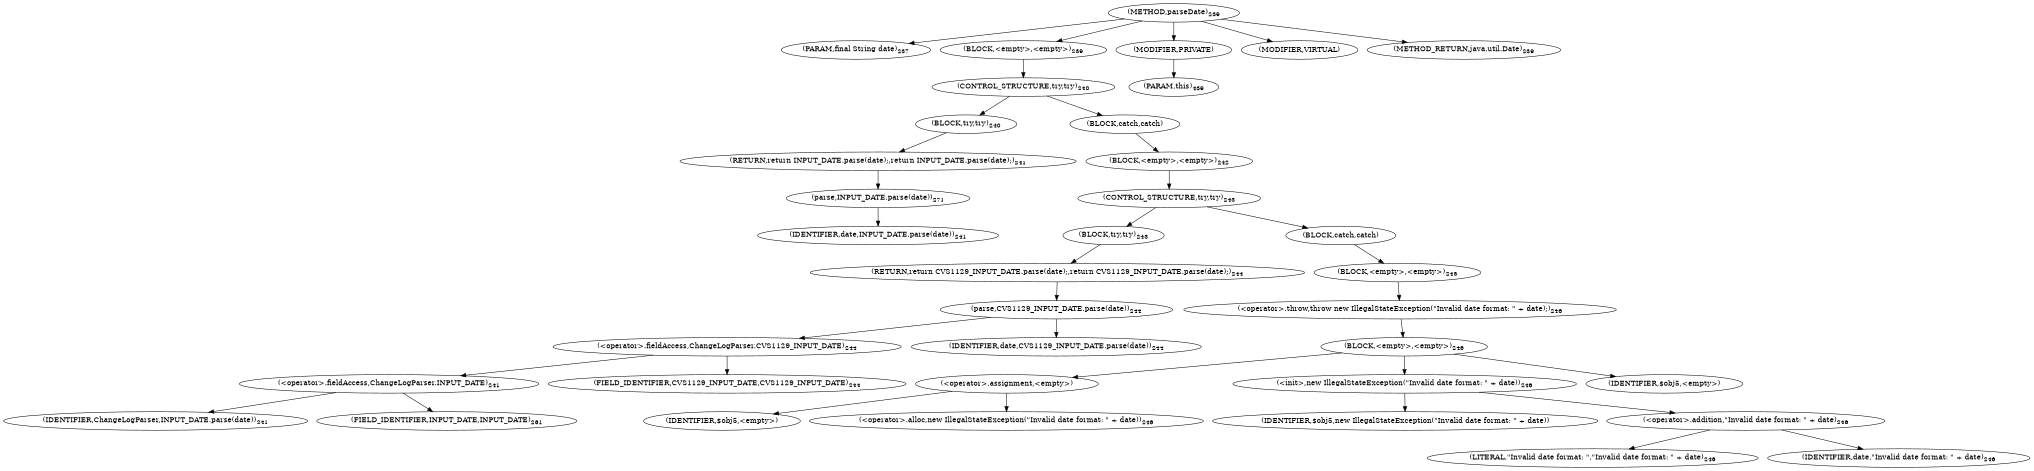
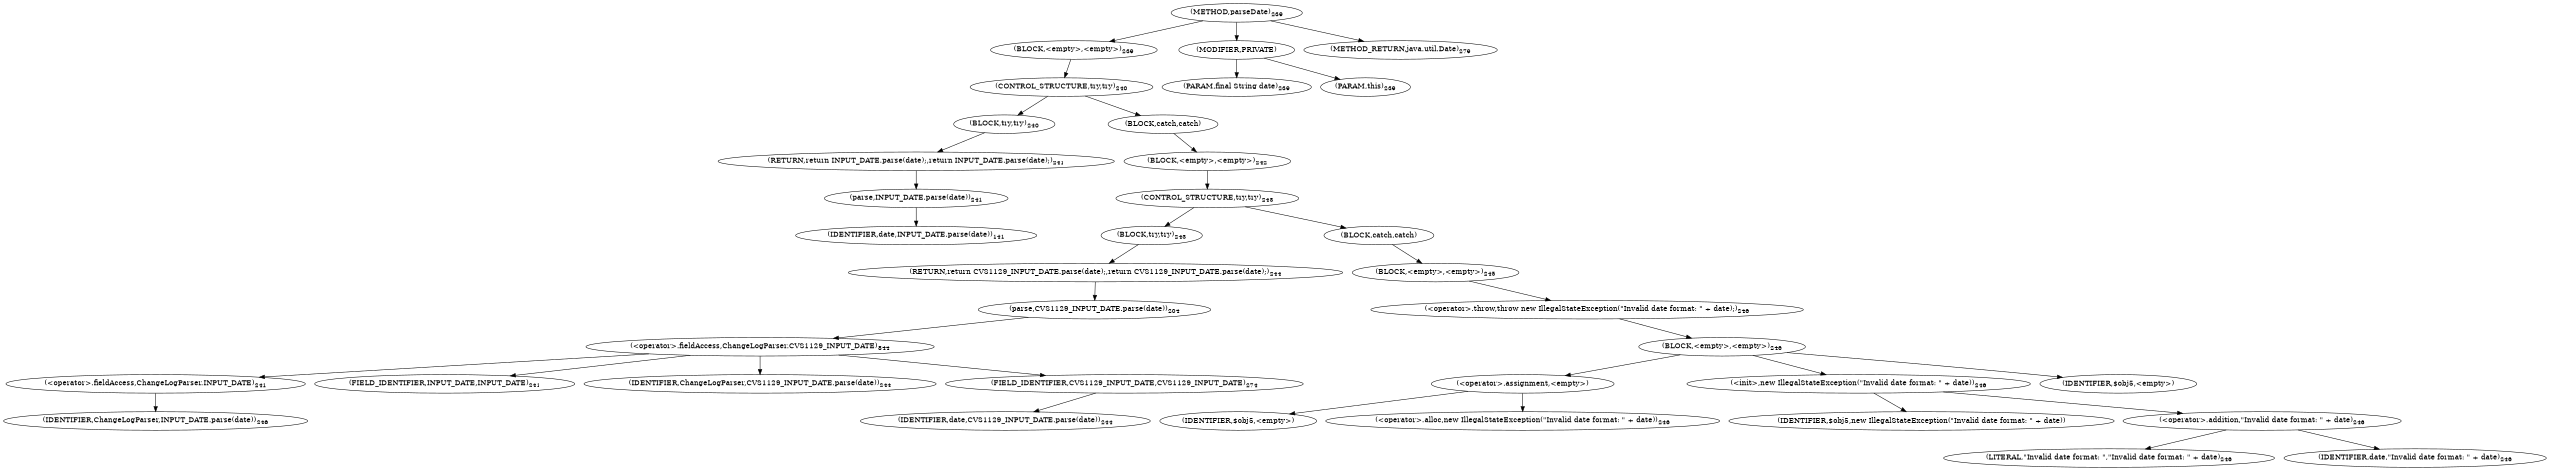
edge "(METHOD,parseDate)" -> "(PARAM,final String date)": now "(MODIFIER,PRIVATE)" -> "(PARAM,final String date)"
node "(PARAM,final String date)": text "237" -> "239"
node "(METHOD_RETURN,java.util.Date)": text "239" -> "279"
node "(MODIFIER,VIRTUAL)": removed
node "(PARAM,this)": text "439" -> "239"
node "(parse,INPUT_DATE.parse(date))": text "271" -> "241"
node "(IDENTIFIER,date,INPUT_DATE.parse(date))": text "241" -> "141"
node "(parse,CVS1129_INPUT_DATE.parse(date))": text "244" -> "204"
edge "(parse,CVS1129_INPUT_DATE.parse(date))" -> "(IDENTIFIER,date,CVS1129_INPUT_DATE.parse(date))": now "(FIELD_IDENTIFIER,CVS1129_INPUT_DATE,CVS1129_INPUT_DATE)" -> "(IDENTIFIER,date,CVS1129_INPUT_DATE.parse(date))"
node "(<operator>.fieldAccess,ChangeLogParser.CVS1129_INPUT_DATE)": text "244" -> "844"
node "(FIELD_IDENTIFIER,CVS1129_INPUT_DATE,CVS1129_INPUT_DATE)": text "244" -> "274"
node "(IDENTIFIER,ChangeLogParser,CVS1129_INPUT_DATE.parse(date))": added
edge "(<operator>.fieldAccess,ChangeLogParser.INPUT_DATE)" -> "(FIELD_IDENTIFIER,INPUT_DATE,INPUT_DATE)": now "(<operator>.fieldAccess,ChangeLogParser.CVS1129_INPUT_DATE)" -> "(FIELD_IDENTIFIER,INPUT_DATE,INPUT_DATE)"
node "(IDENTIFIER,ChangeLogParser,INPUT_DATE.parse(date))": text "241" -> "246"
node "(FIELD_IDENTIFIER,INPUT_DATE,INPUT_DATE)": text "261" -> "241"
